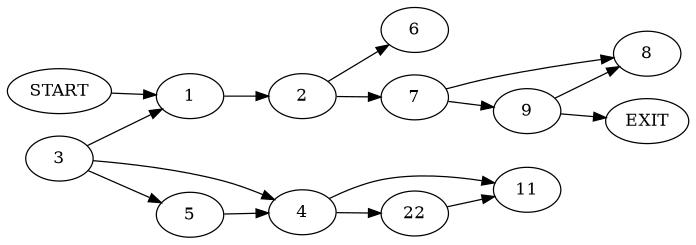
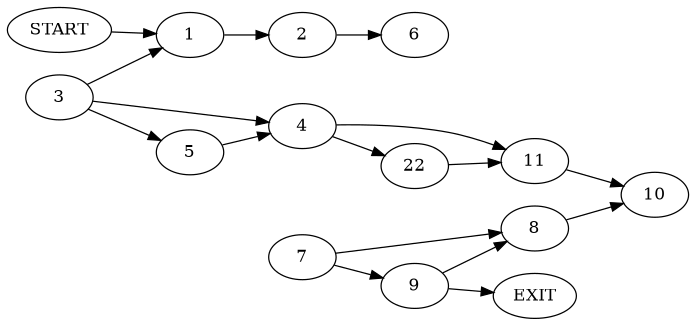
edge "2" -> "7": removed
node "10": added
